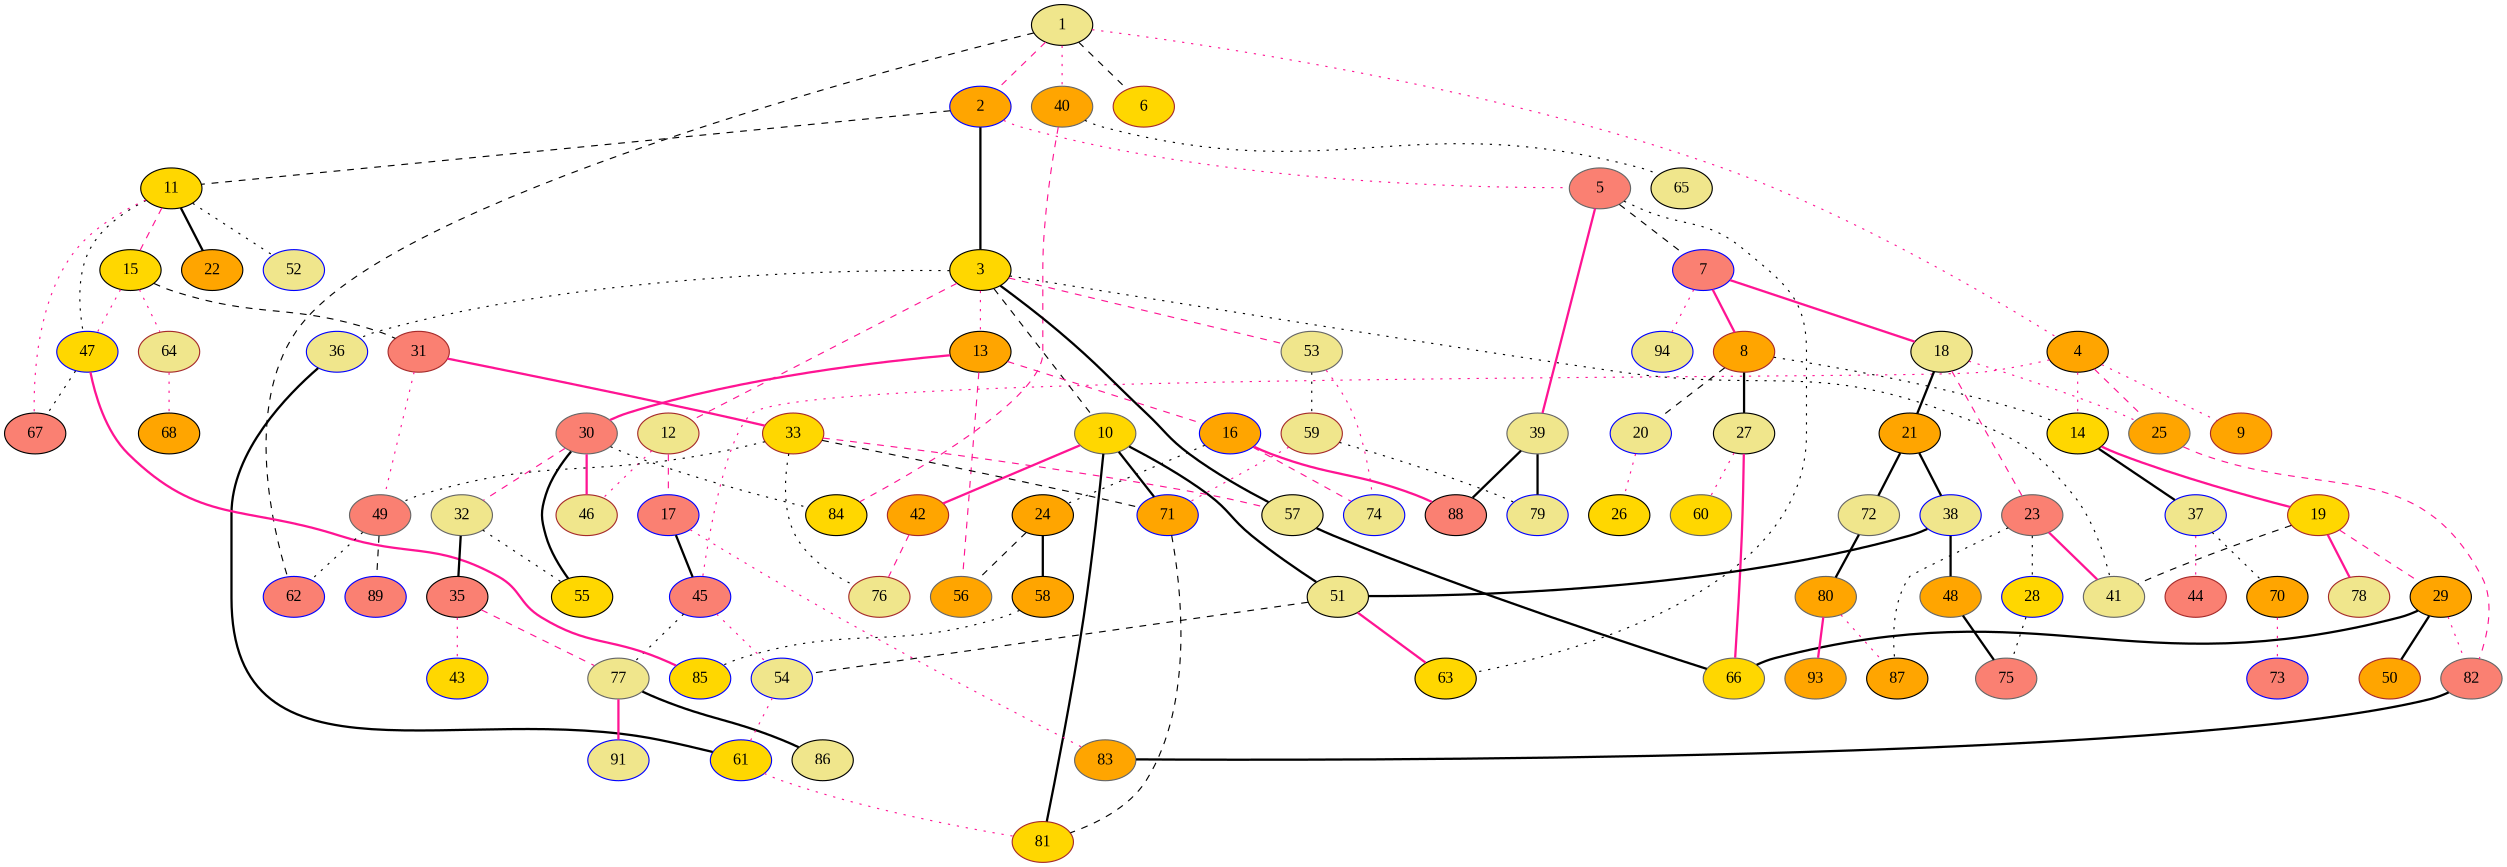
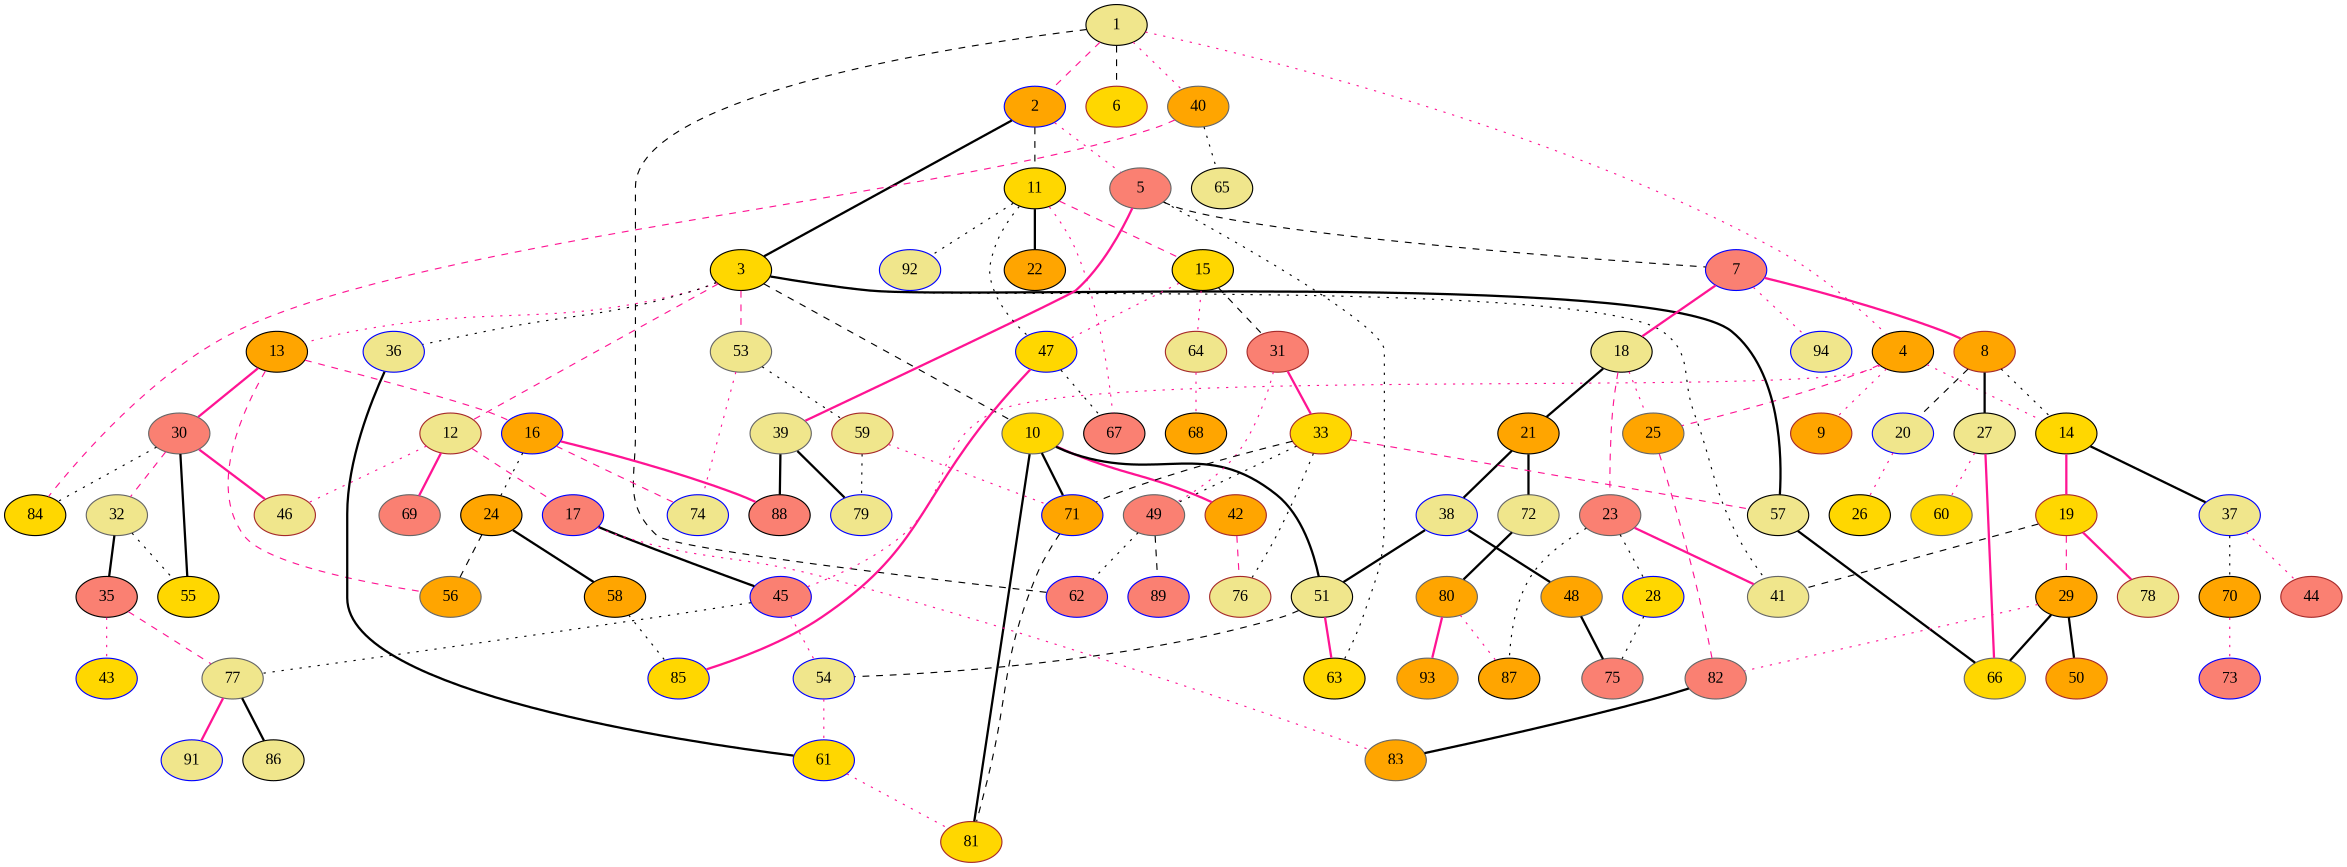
node "52": label "52" -> "92"
node "69": added
